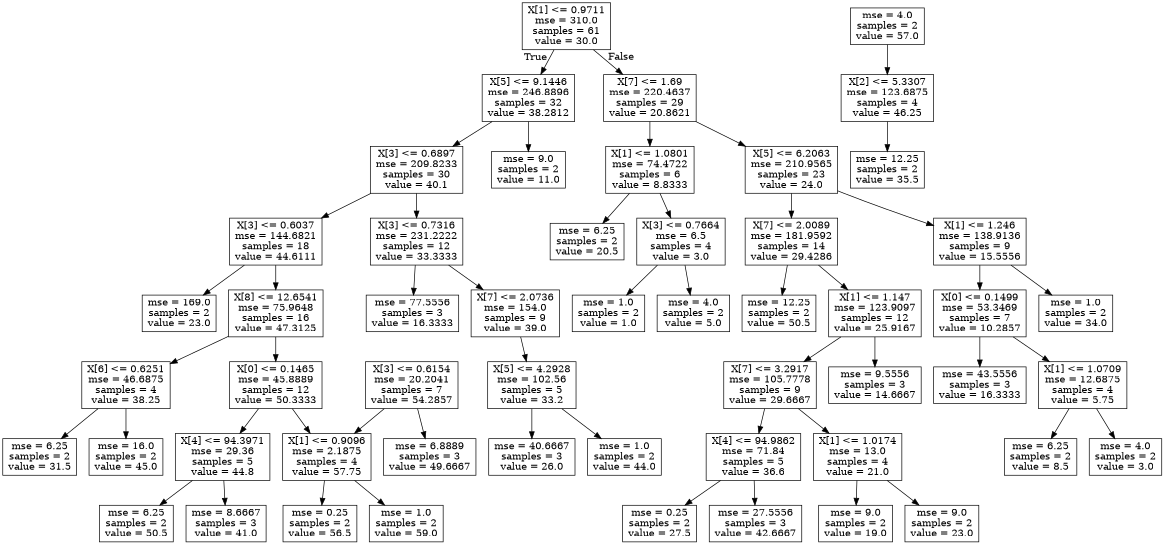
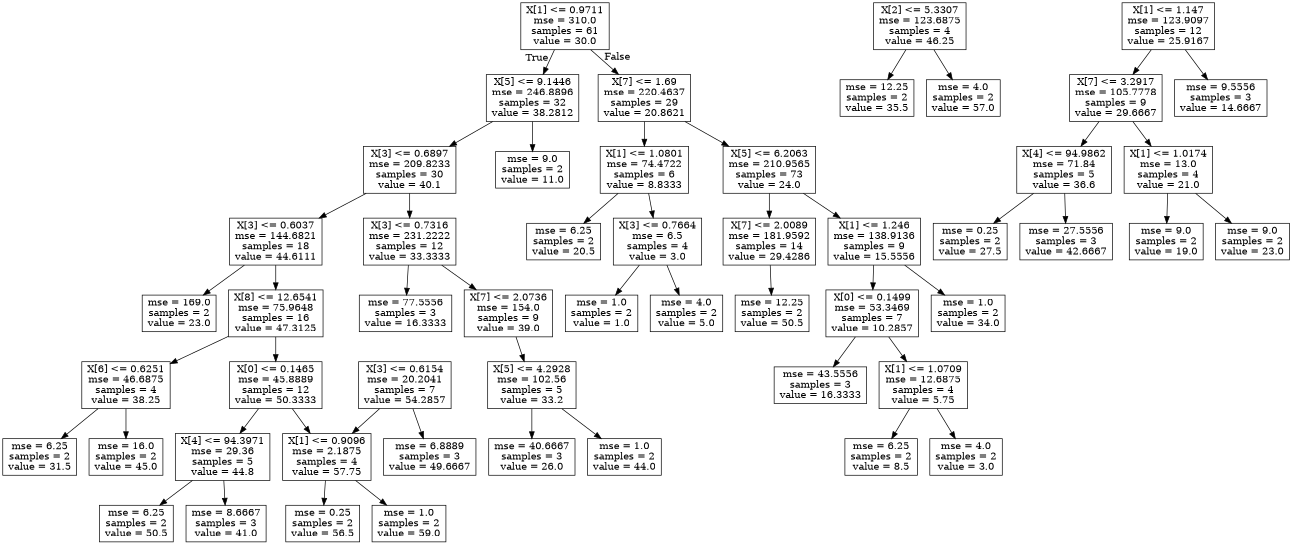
edge "mse = 4.0 samples = 2 value = 57.0" -> "X[2] <= 5.3307 mse = 123.6875 samples = 4 value = 46.25": reversed
node "X[5] <= 6.2063 mse = 210.9565 samples = 23 value = 24.0": label "X[5] <= 6.2063 mse = 210.9565 samples = 23 value = 24.0" -> "X[5] <= 6.2063 mse = 210.9565 samples = 73 value = 24.0"
edge "X[7] <= 2.0089 mse = 181.9592 samples = 14 value = 29.4286" -> "X[1] <= 1.147 mse = 123.9097 samples = 12 value = 25.9167": removed
